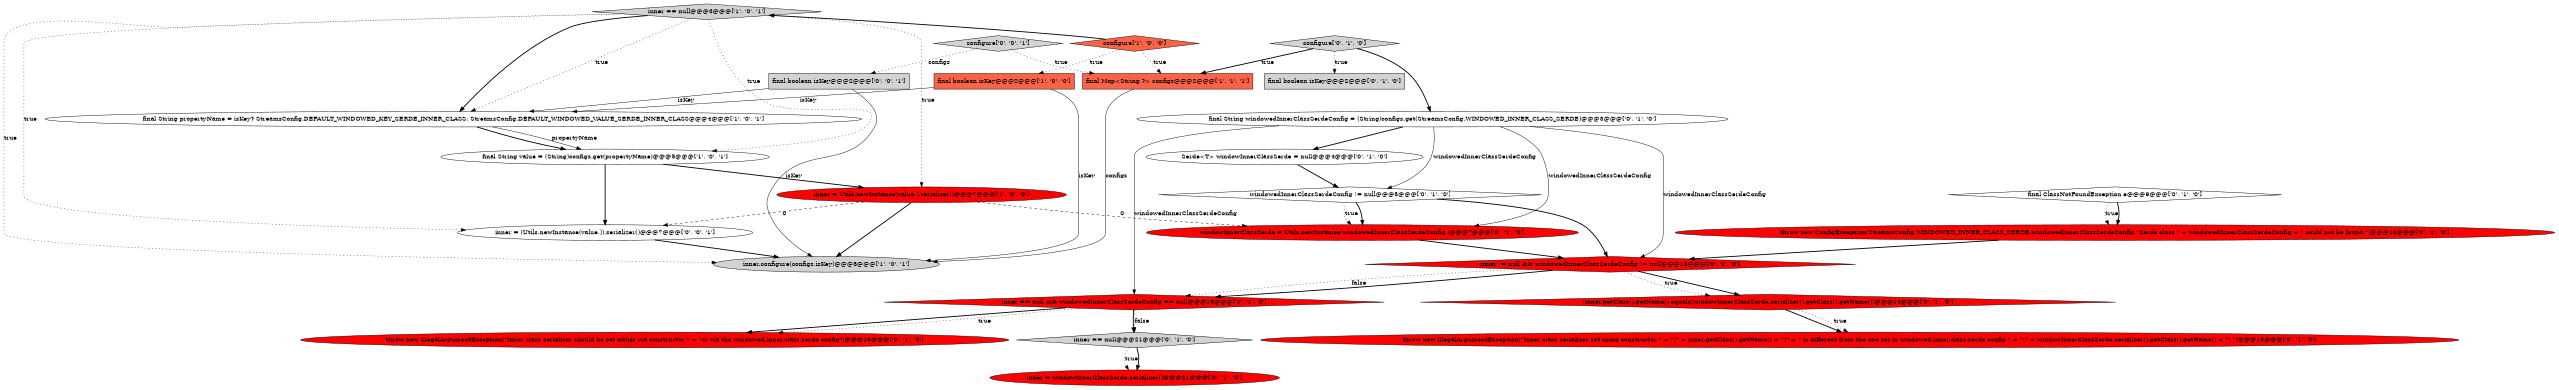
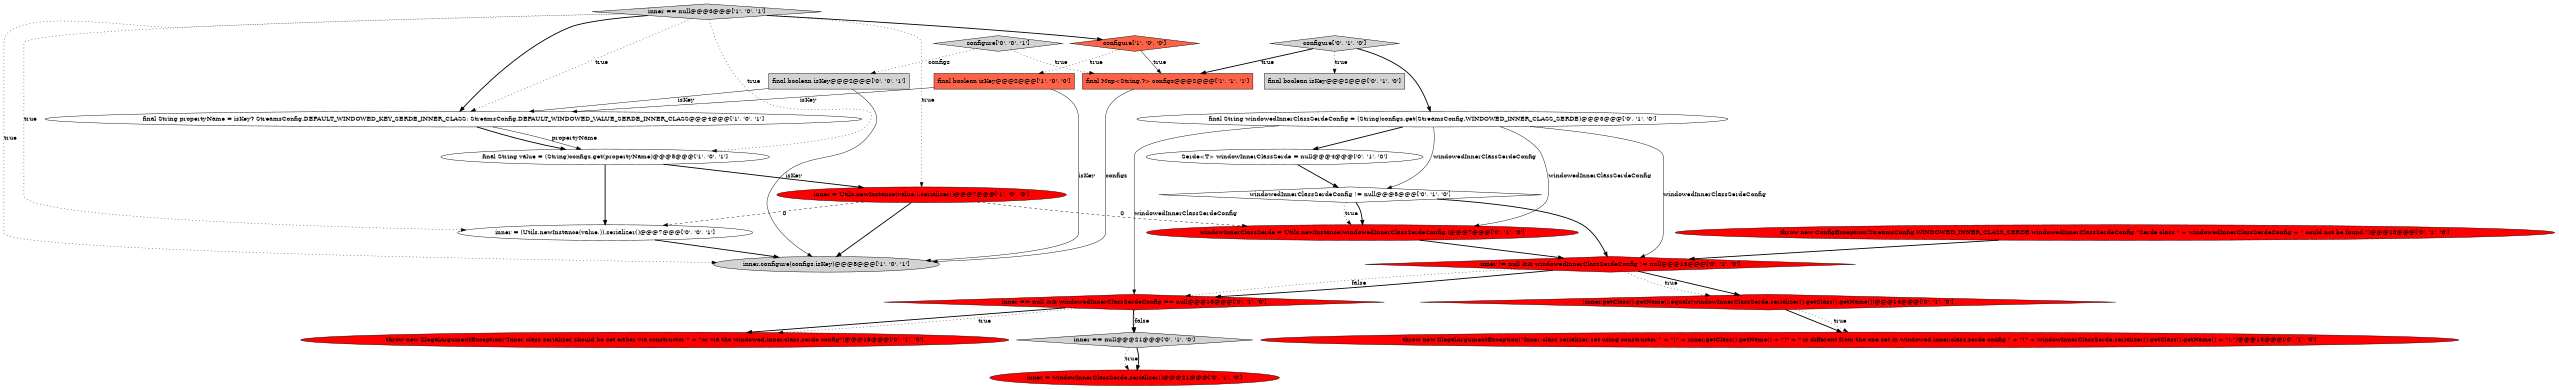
edge "configure['1', '0', '0']" -> "inner == null@@@3@@@['1', '0', '1']": reversed
edge "configure['1', '0', '0']" -> "final Map<String,?> configs@@@2@@@['1', '1', '1']": style dotted -> solid
node "final ClassNotFoundException e@@@9@@@['0', '1', '0']": removed
